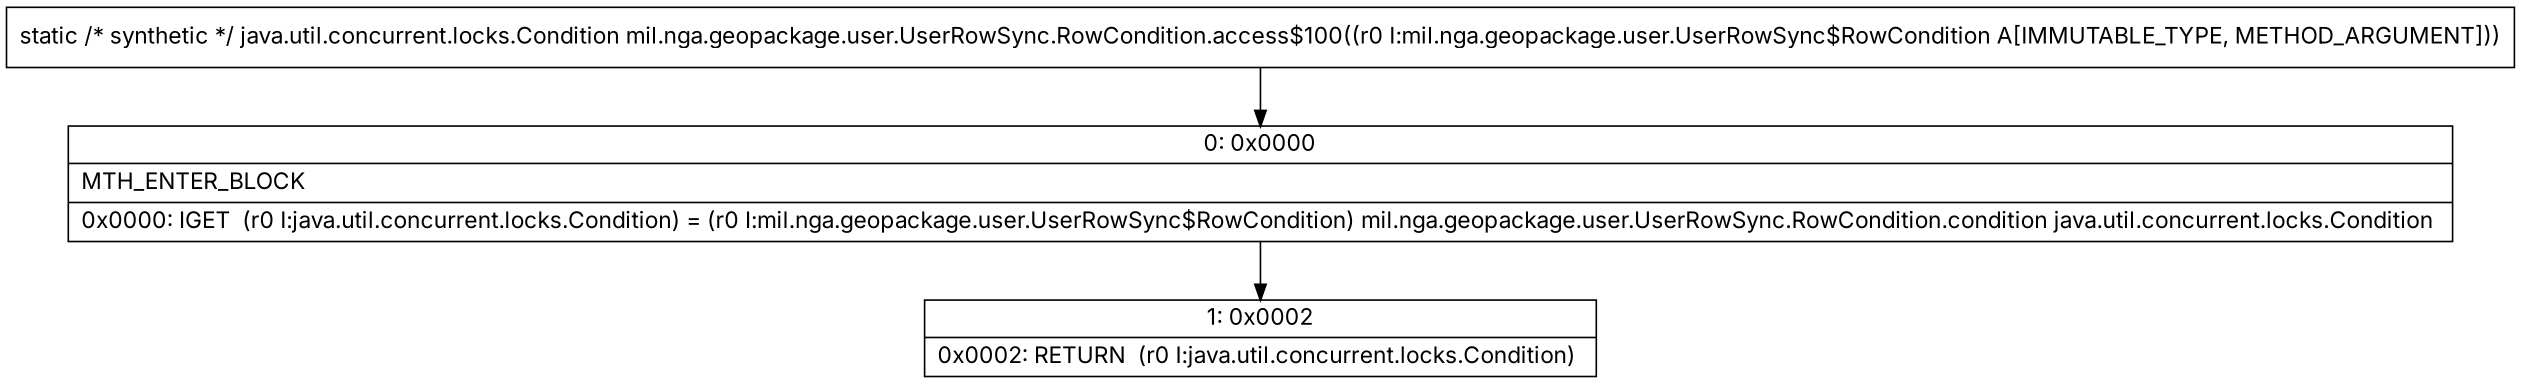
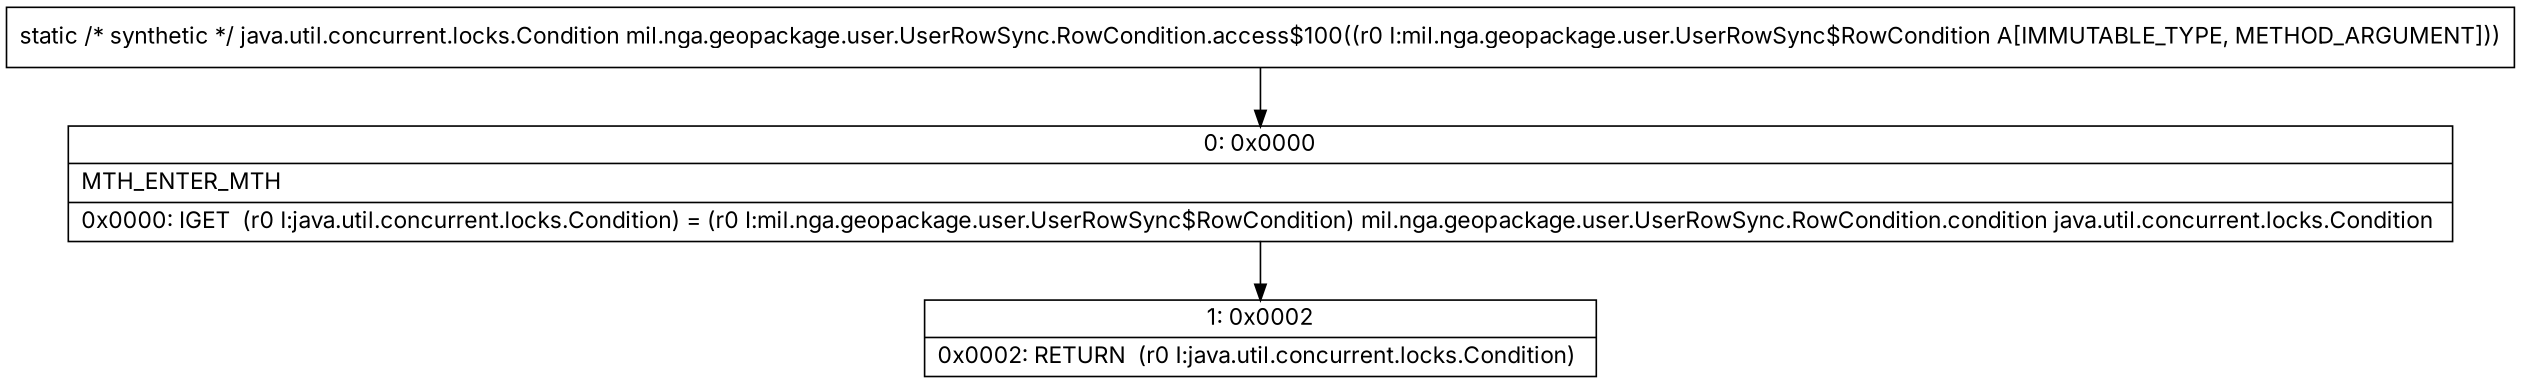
node "0: 0x0000": text "MTH_ENTER_BLOCK" -> "MTH_ENTER_MTH"
